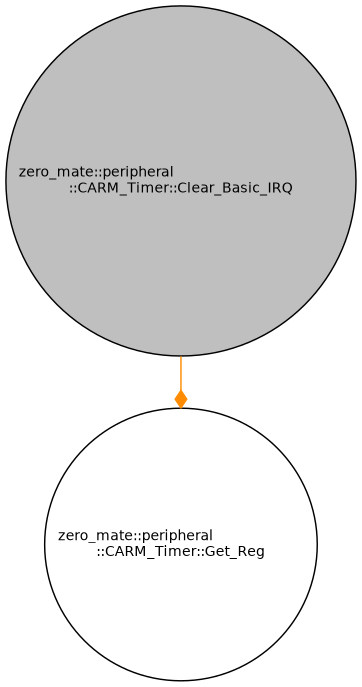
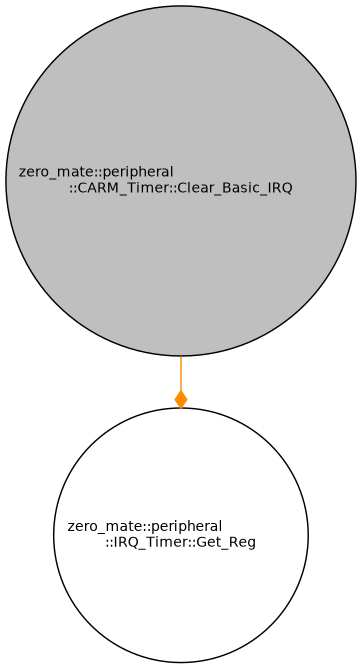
node "zero_mate::peripheral ::CARM_Timer::Get_Reg": label "zero_mate::peripheral ::CARM_Timer::Get_Reg" -> "zero_mate::peripheral ::IRQ_Timer::Get_Reg"
